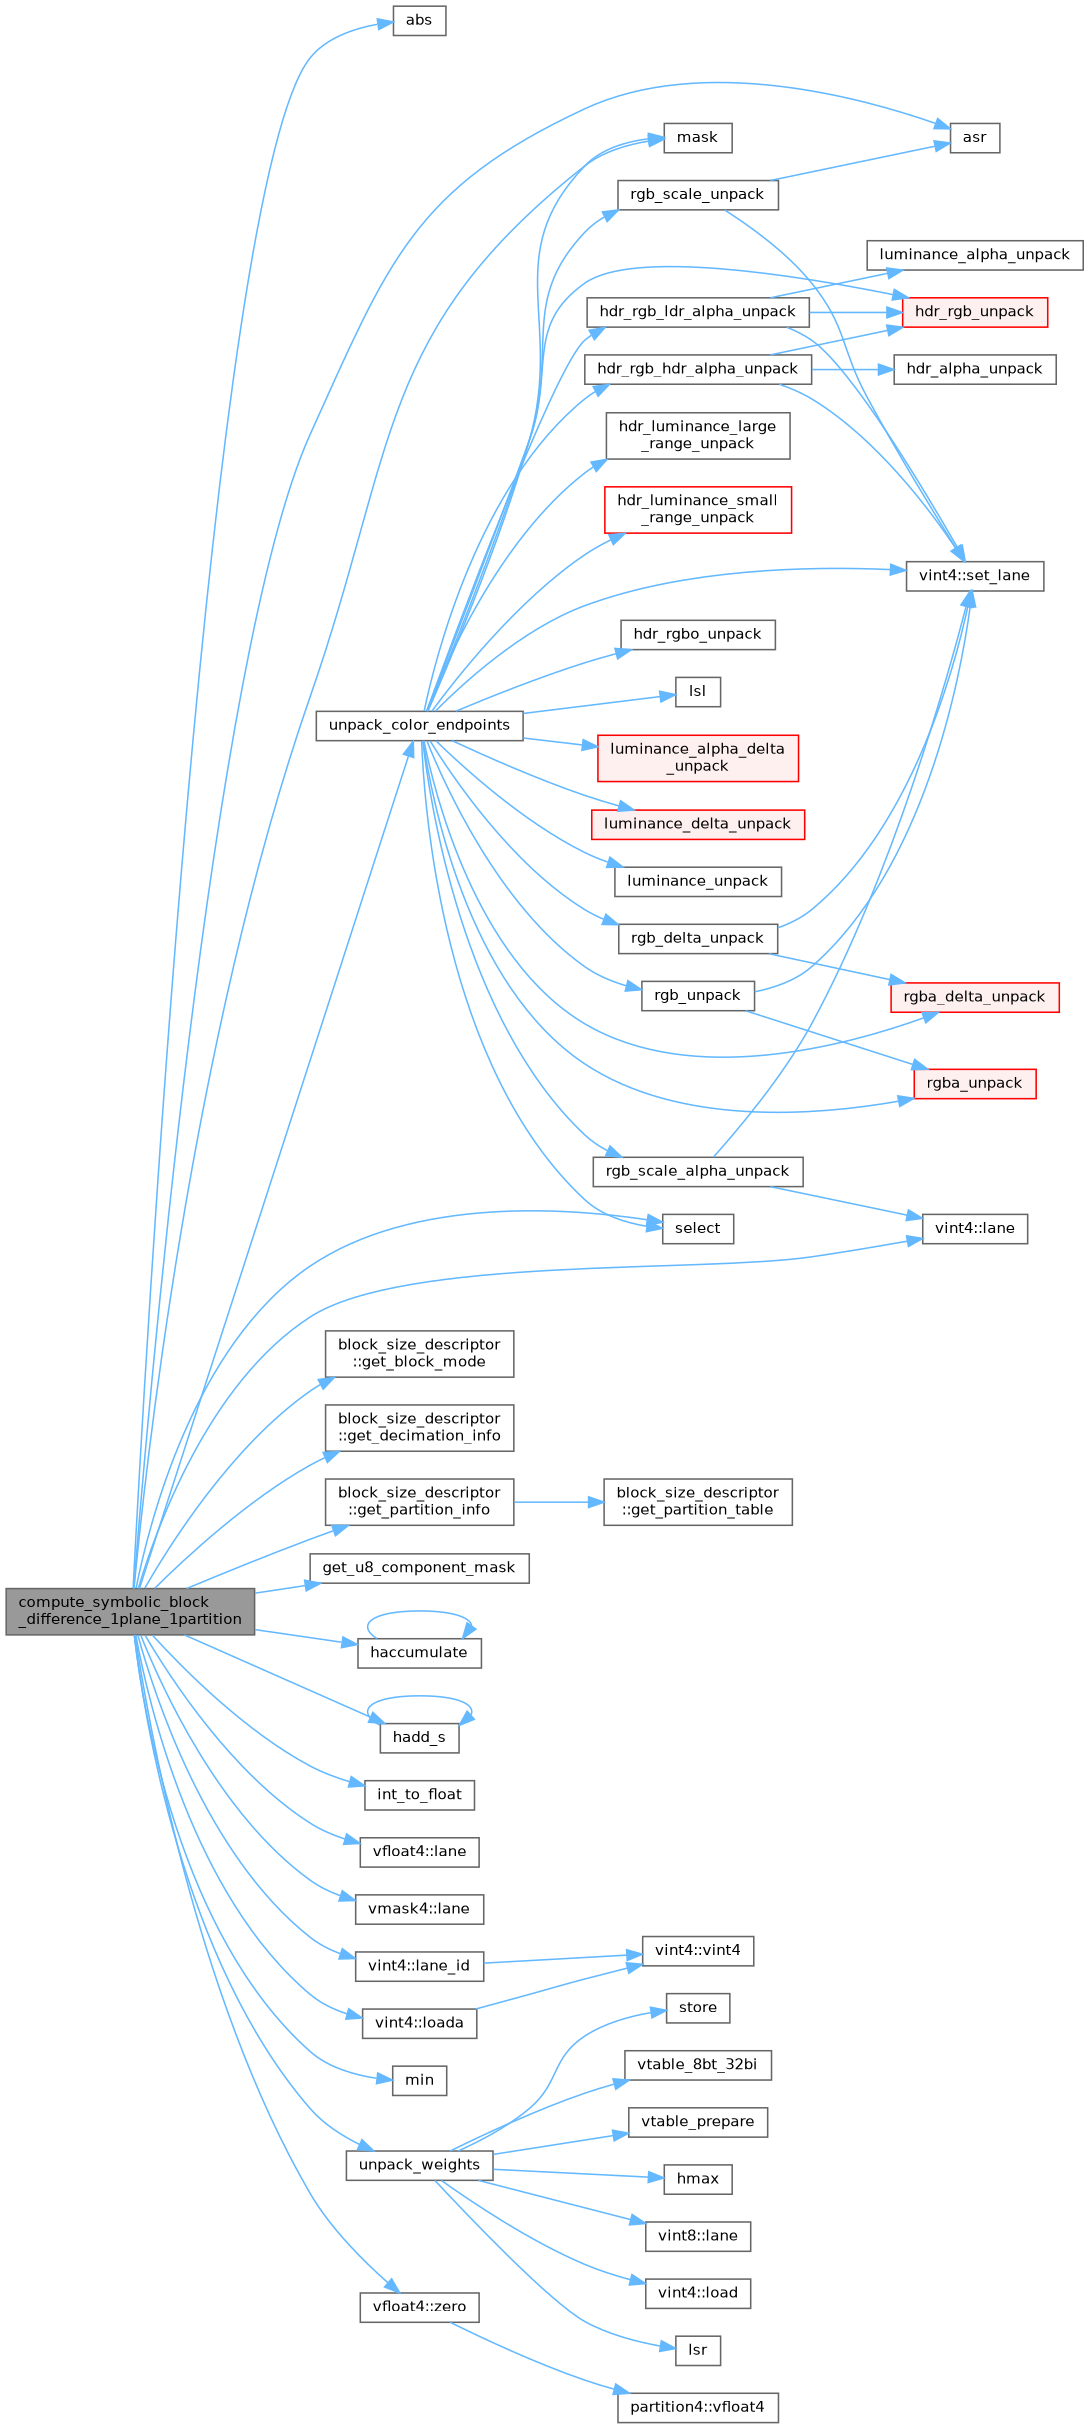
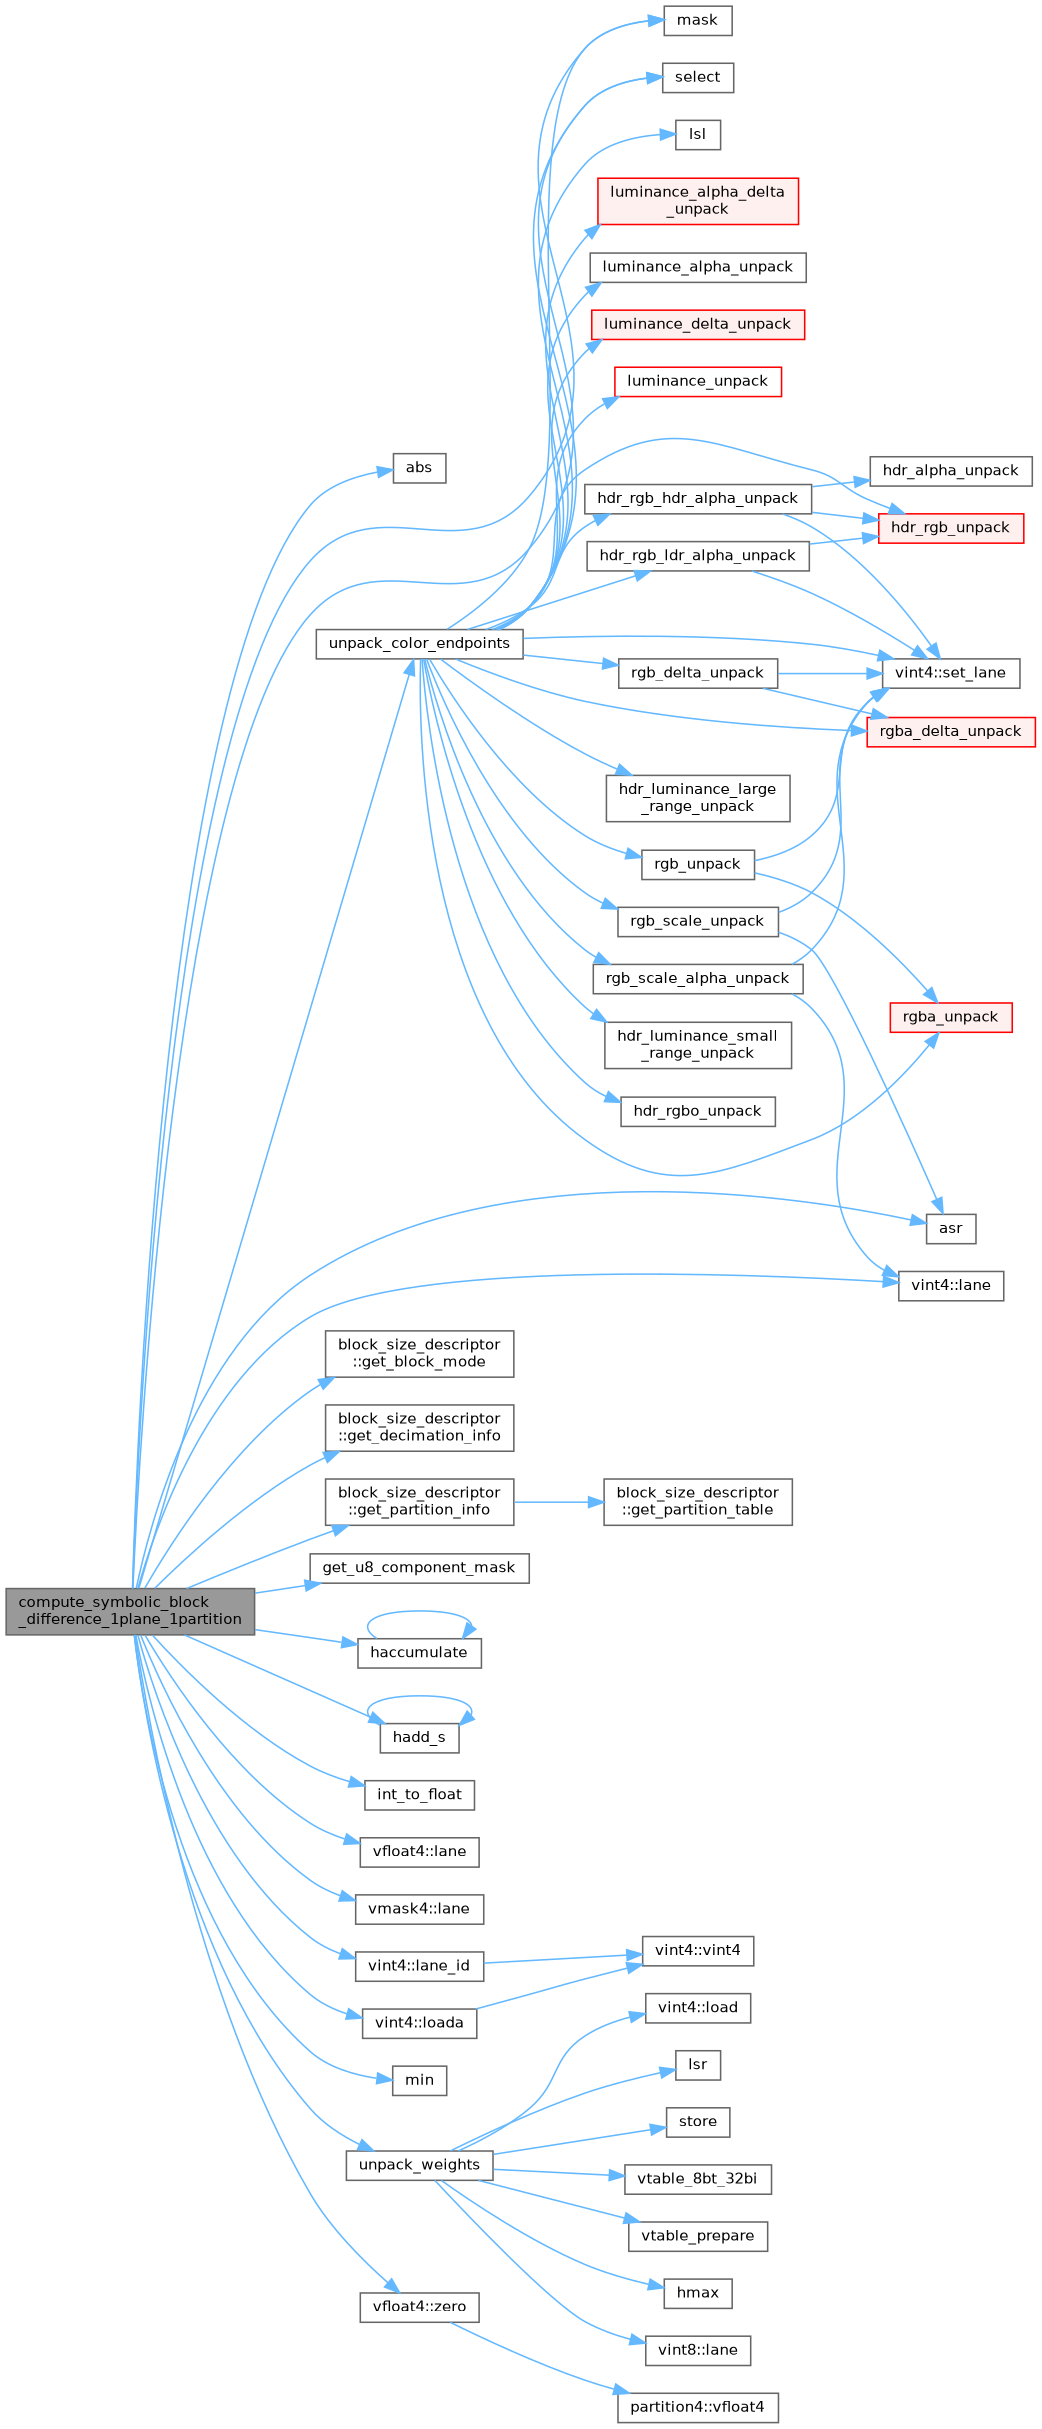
edge "hdr_rgb_ldr_alpha_unpack" -> "luminance_alpha_unpack": now "unpack_color_endpoints" -> "luminance_alpha_unpack"
node "hdr_luminance_small _range_unpack": color red -> grey40
node "luminance_unpack": color grey40 -> red
